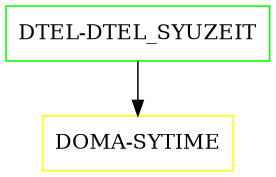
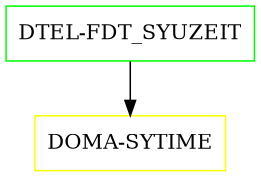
node "DTEL-DTEL_SYUZEIT": label "DTEL-DTEL_SYUZEIT" -> "DTEL-FDT_SYUZEIT"
